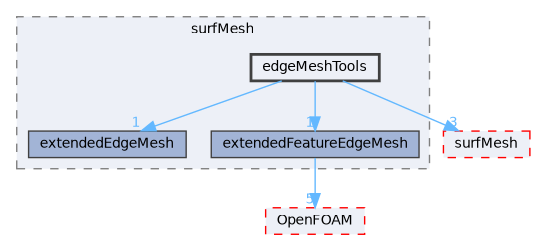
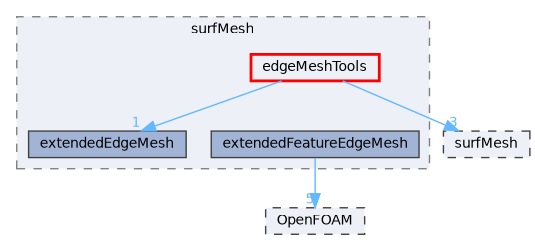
node "edgeMeshTools": color grey25 -> red
edge "edgeMeshTools" -> "extendedFeatureEdgeMesh": removed
node "surfMesh": color red -> grey25
node "OpenFOAM": color red -> grey25
